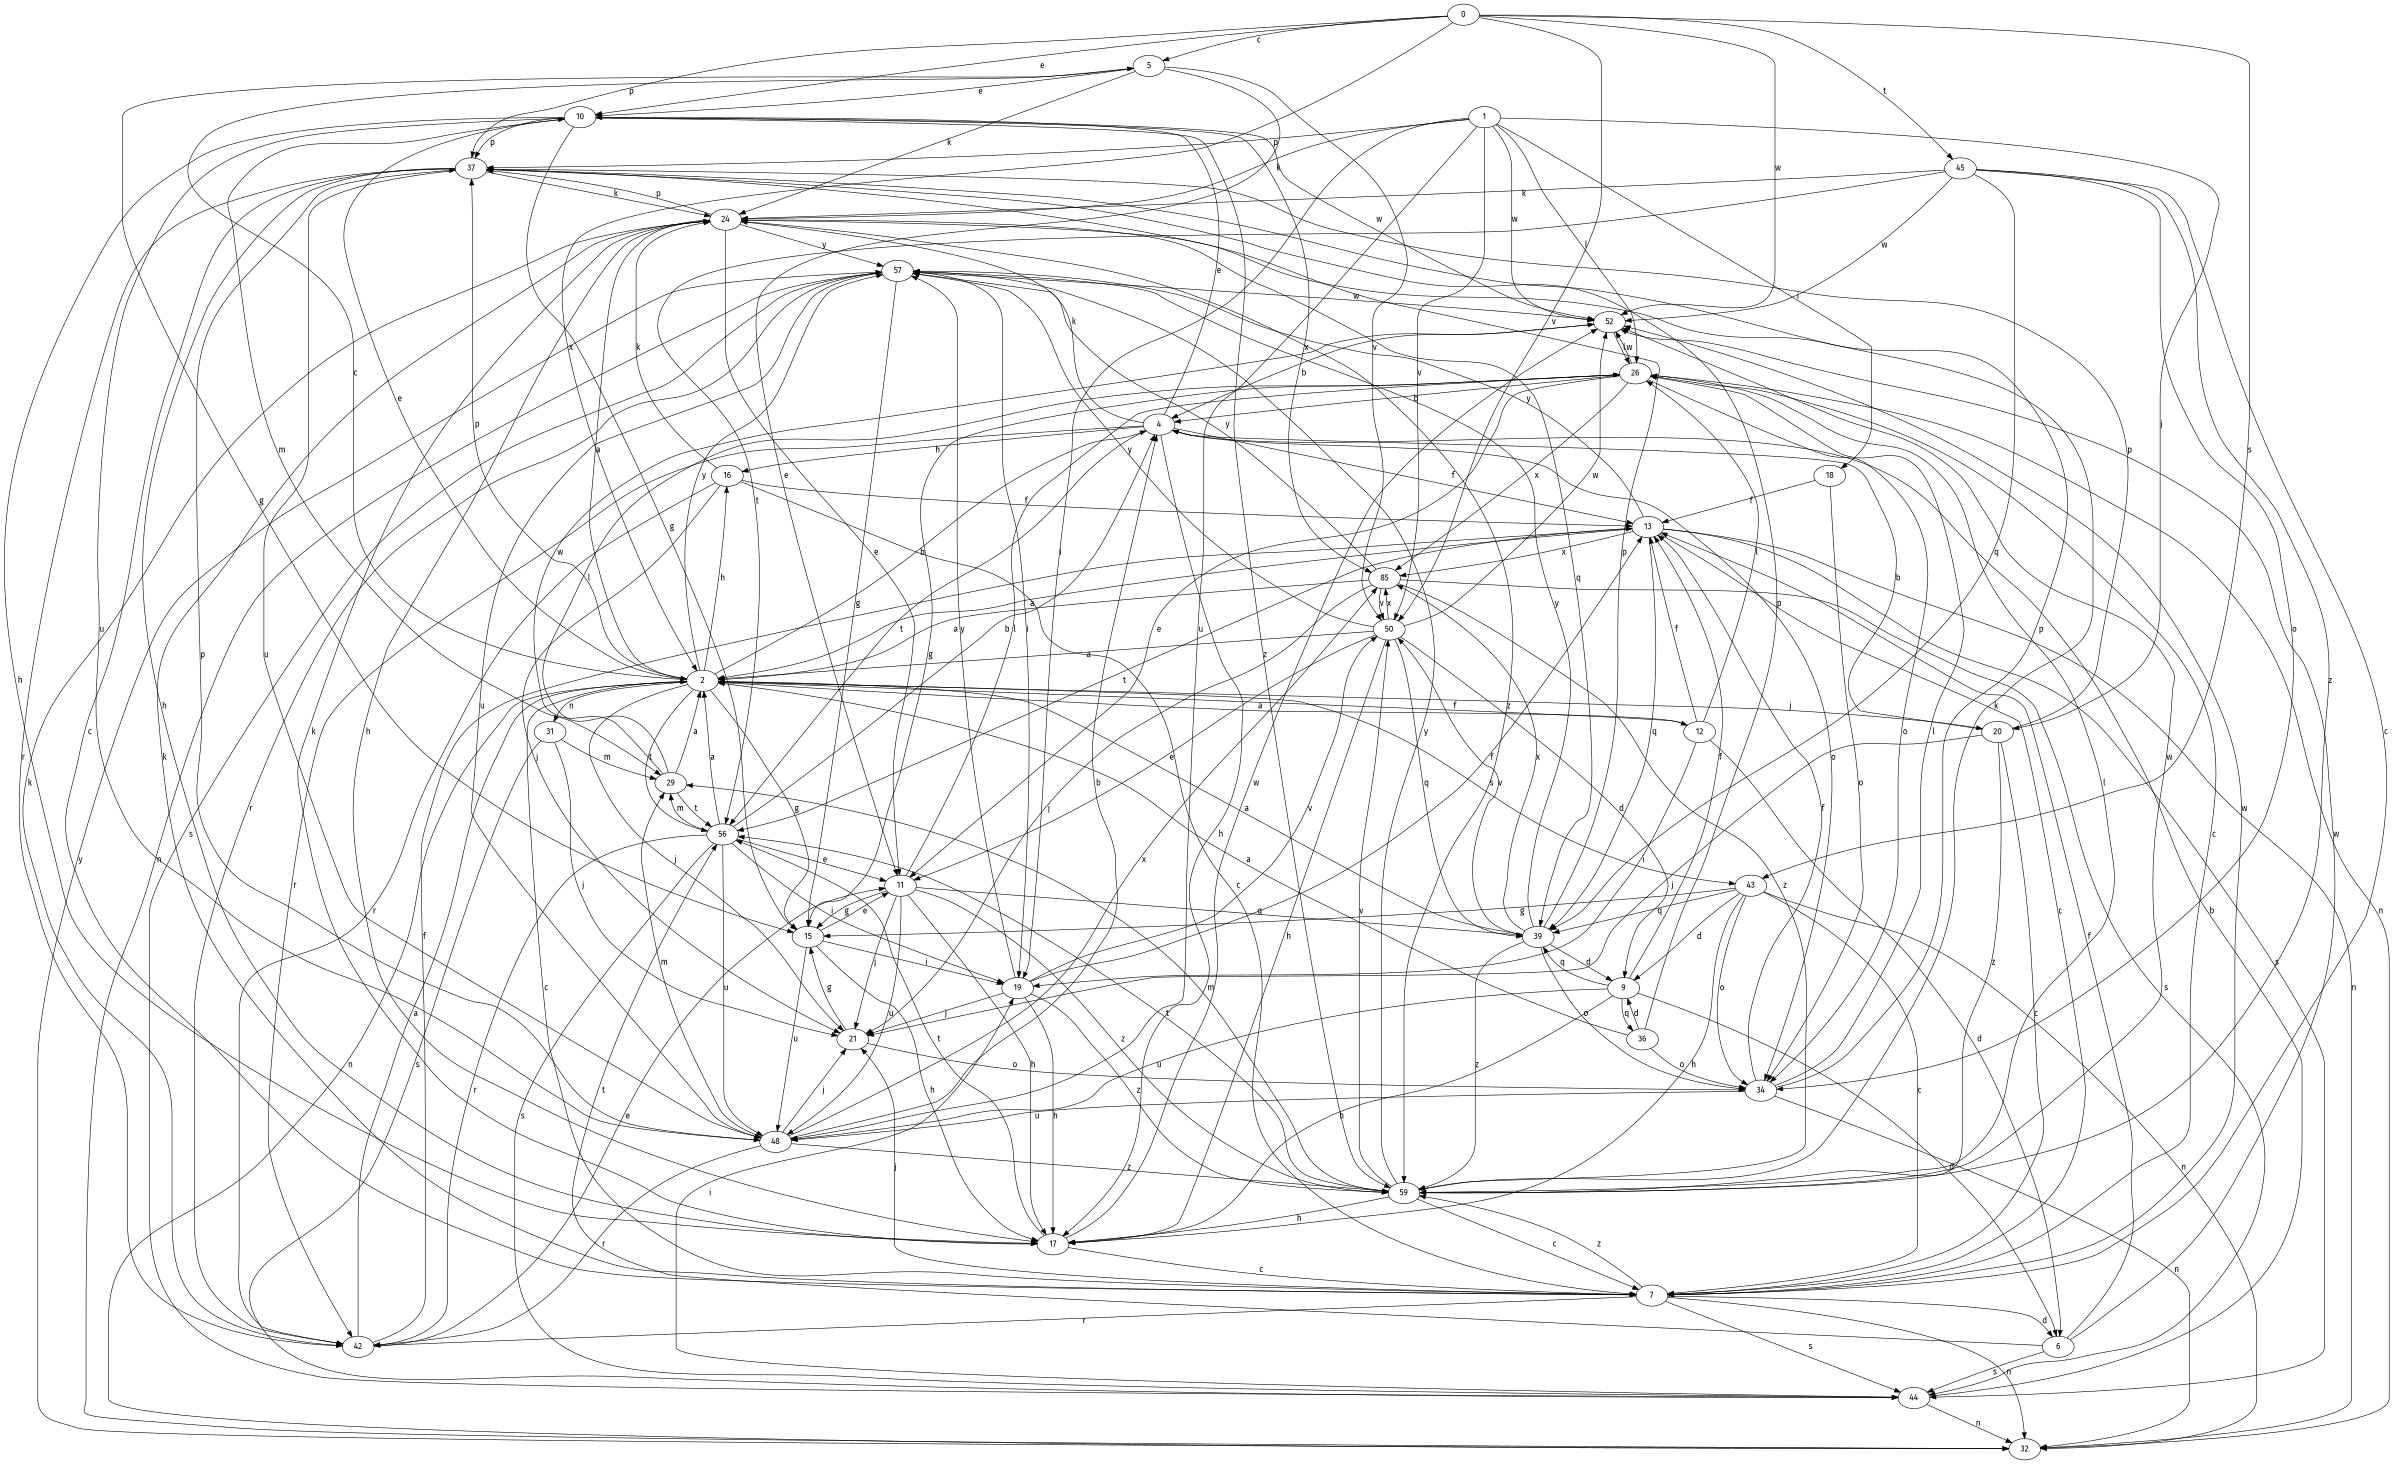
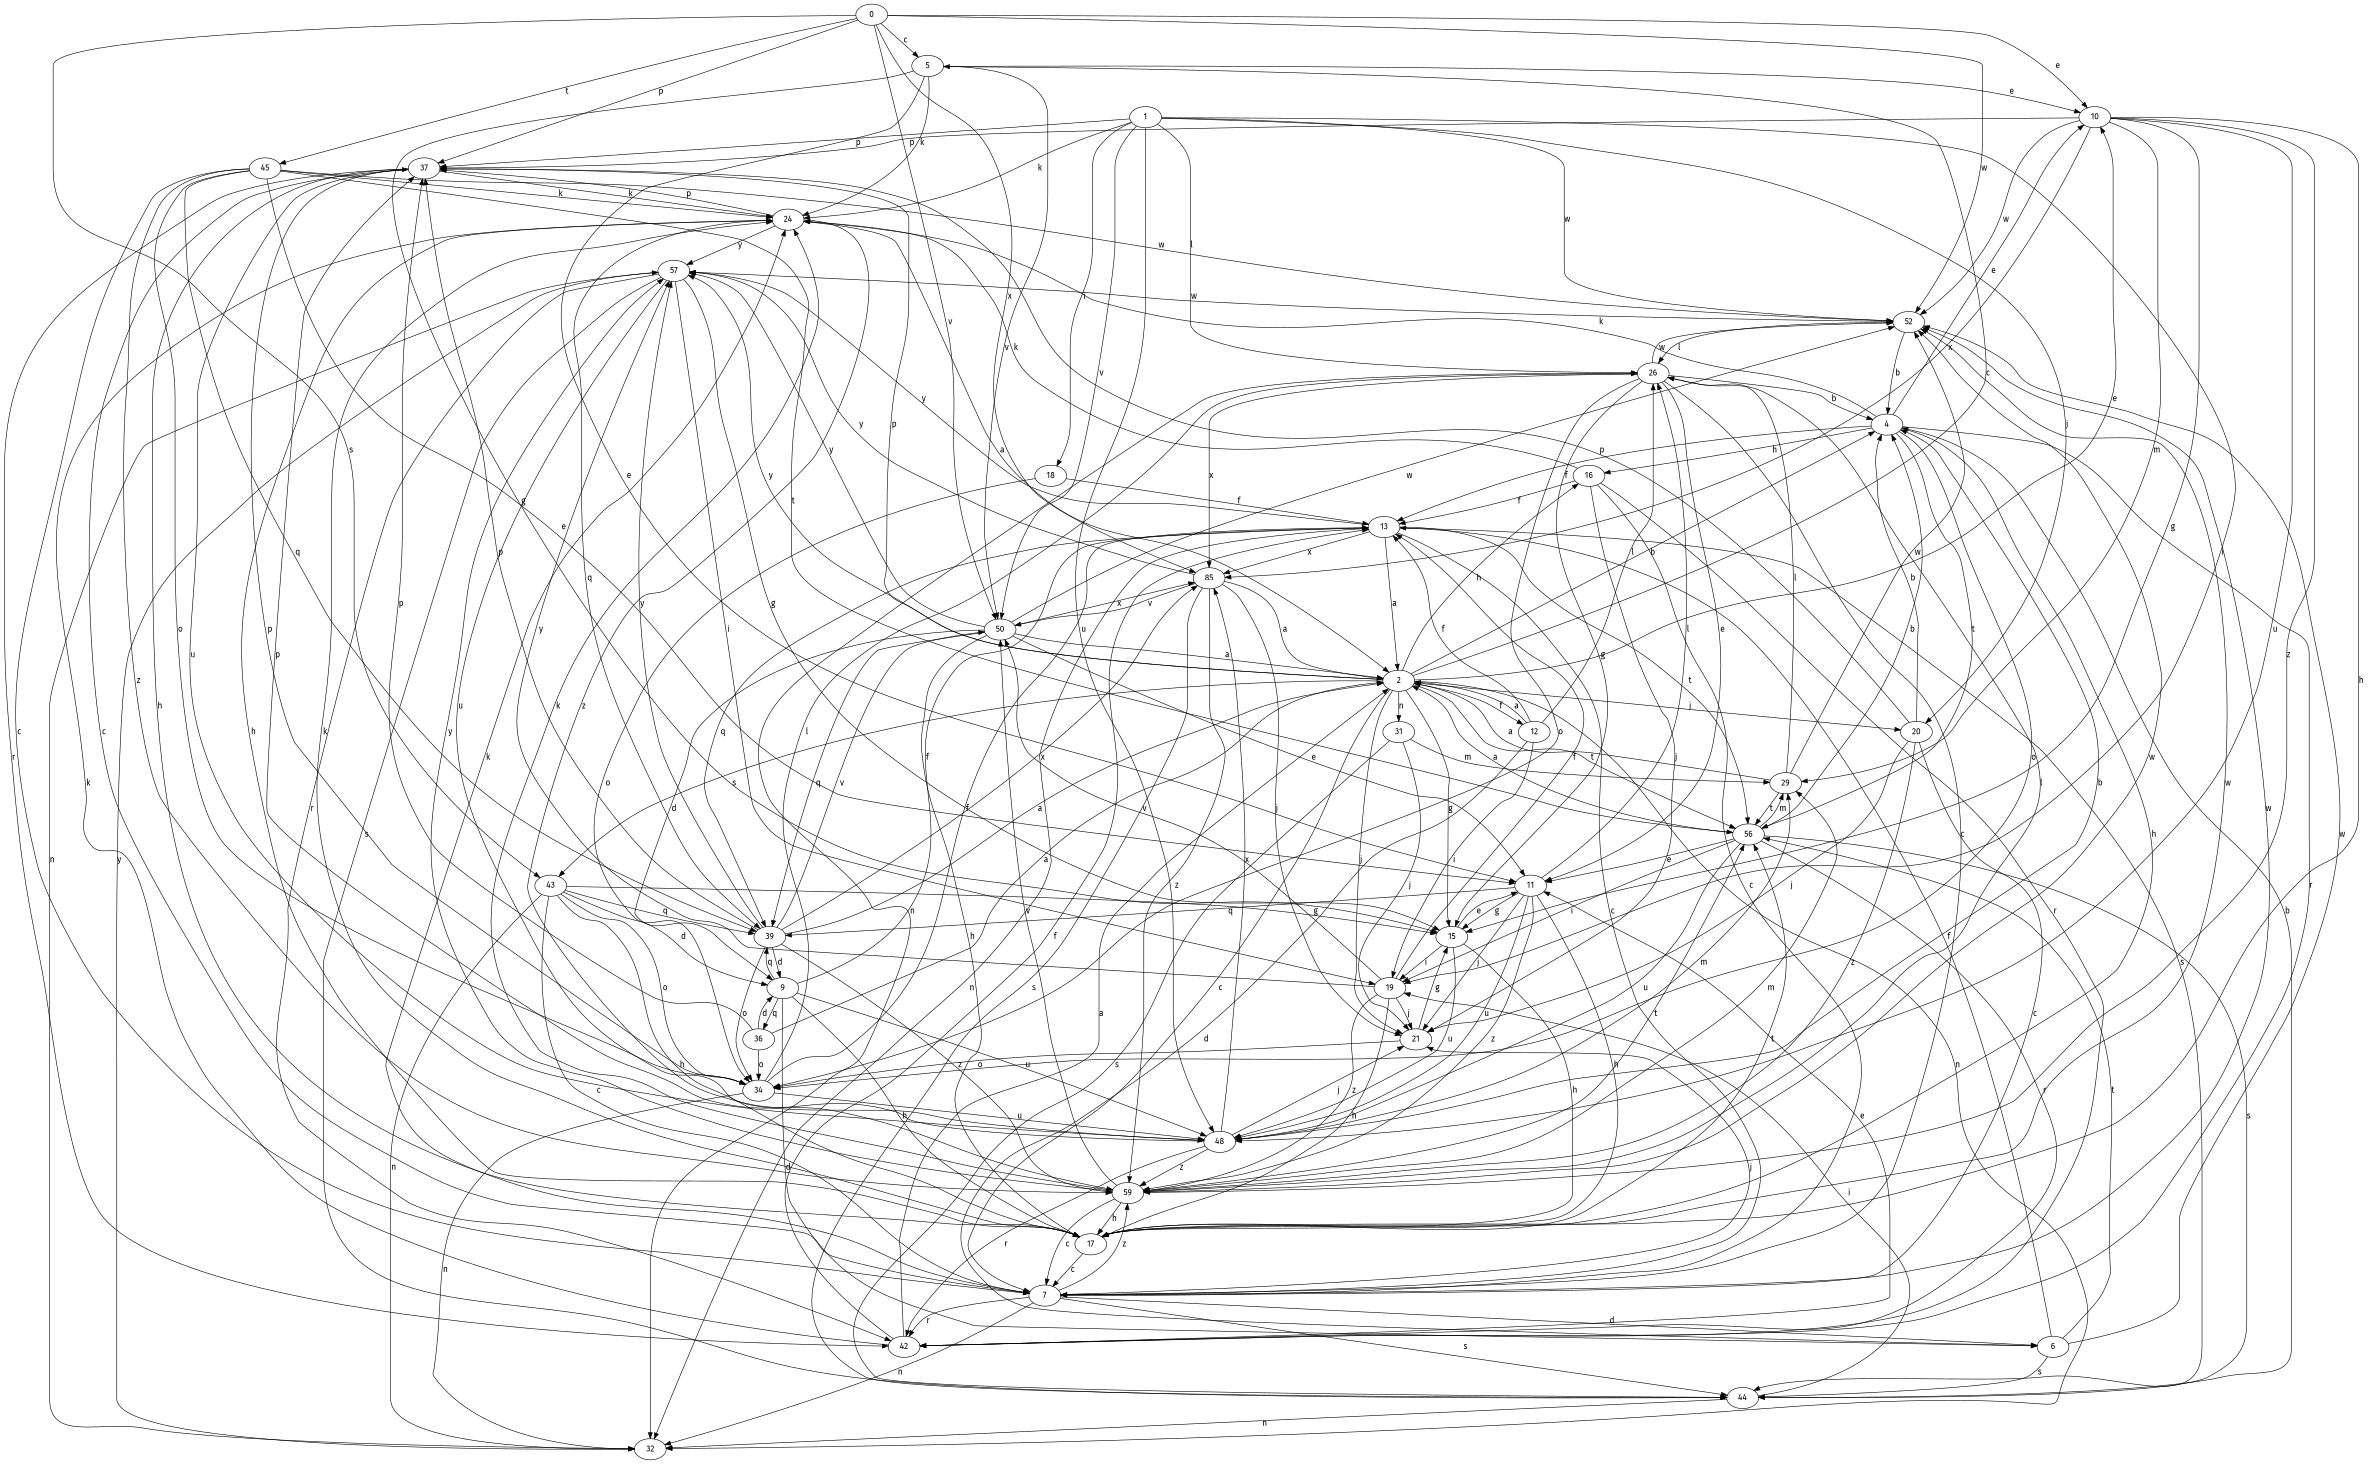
edge "0" -> "2": now "0" -> "85"
edge "24" -> "11": now "45" -> "11"
